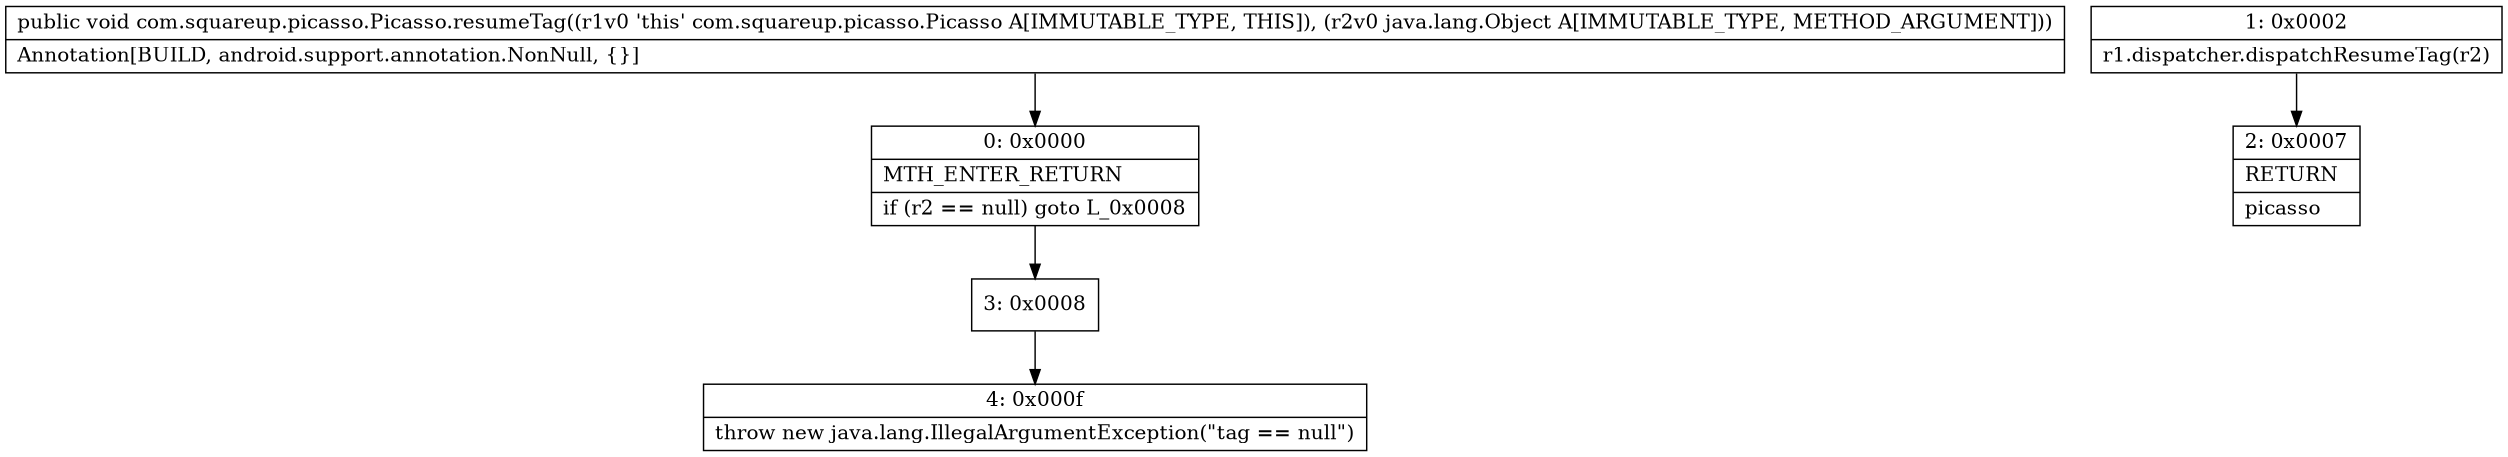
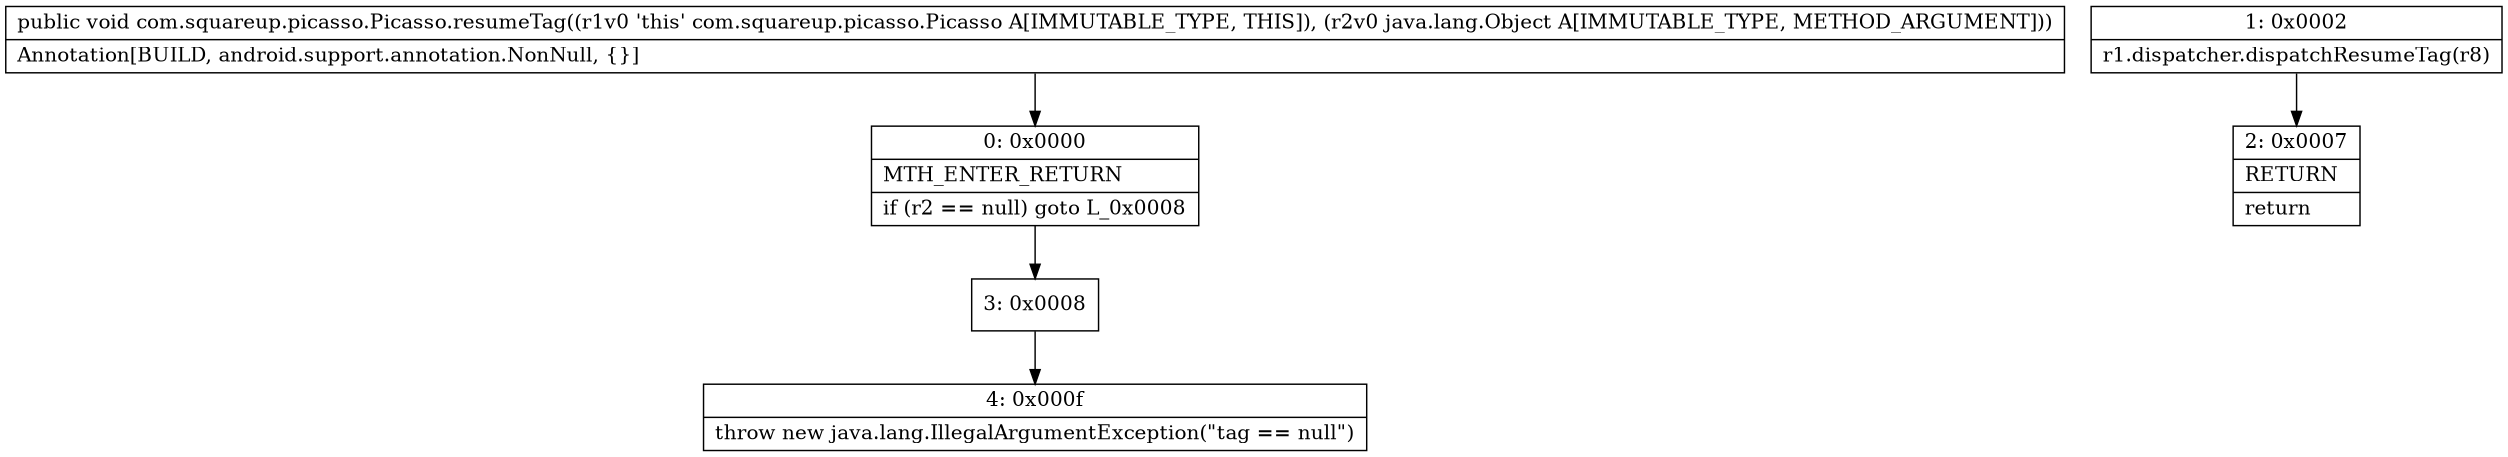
node "1: 0x0002": text "r1.dispatcher.dispatchResumeTag(r2)" -> "r1.dispatcher.dispatchResumeTag(r8)"
node "2: 0x0007": text "picasso" -> "return"
